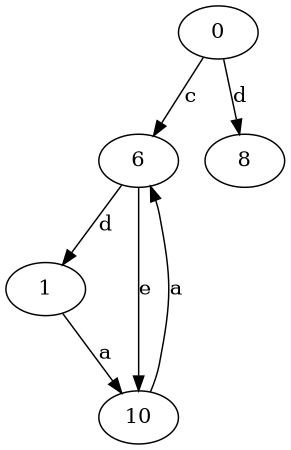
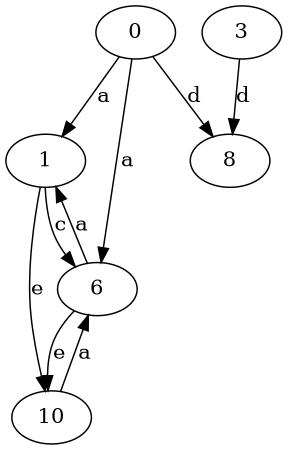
node "3": added
edge "0" -> "1": added, label "a"
edge "0" -> "6": label "c" -> "a"
edge "1" -> "6": added, label "c"
edge "6" -> "1": label "d" -> "a"
edge "1" -> "10": label "a" -> "e"
